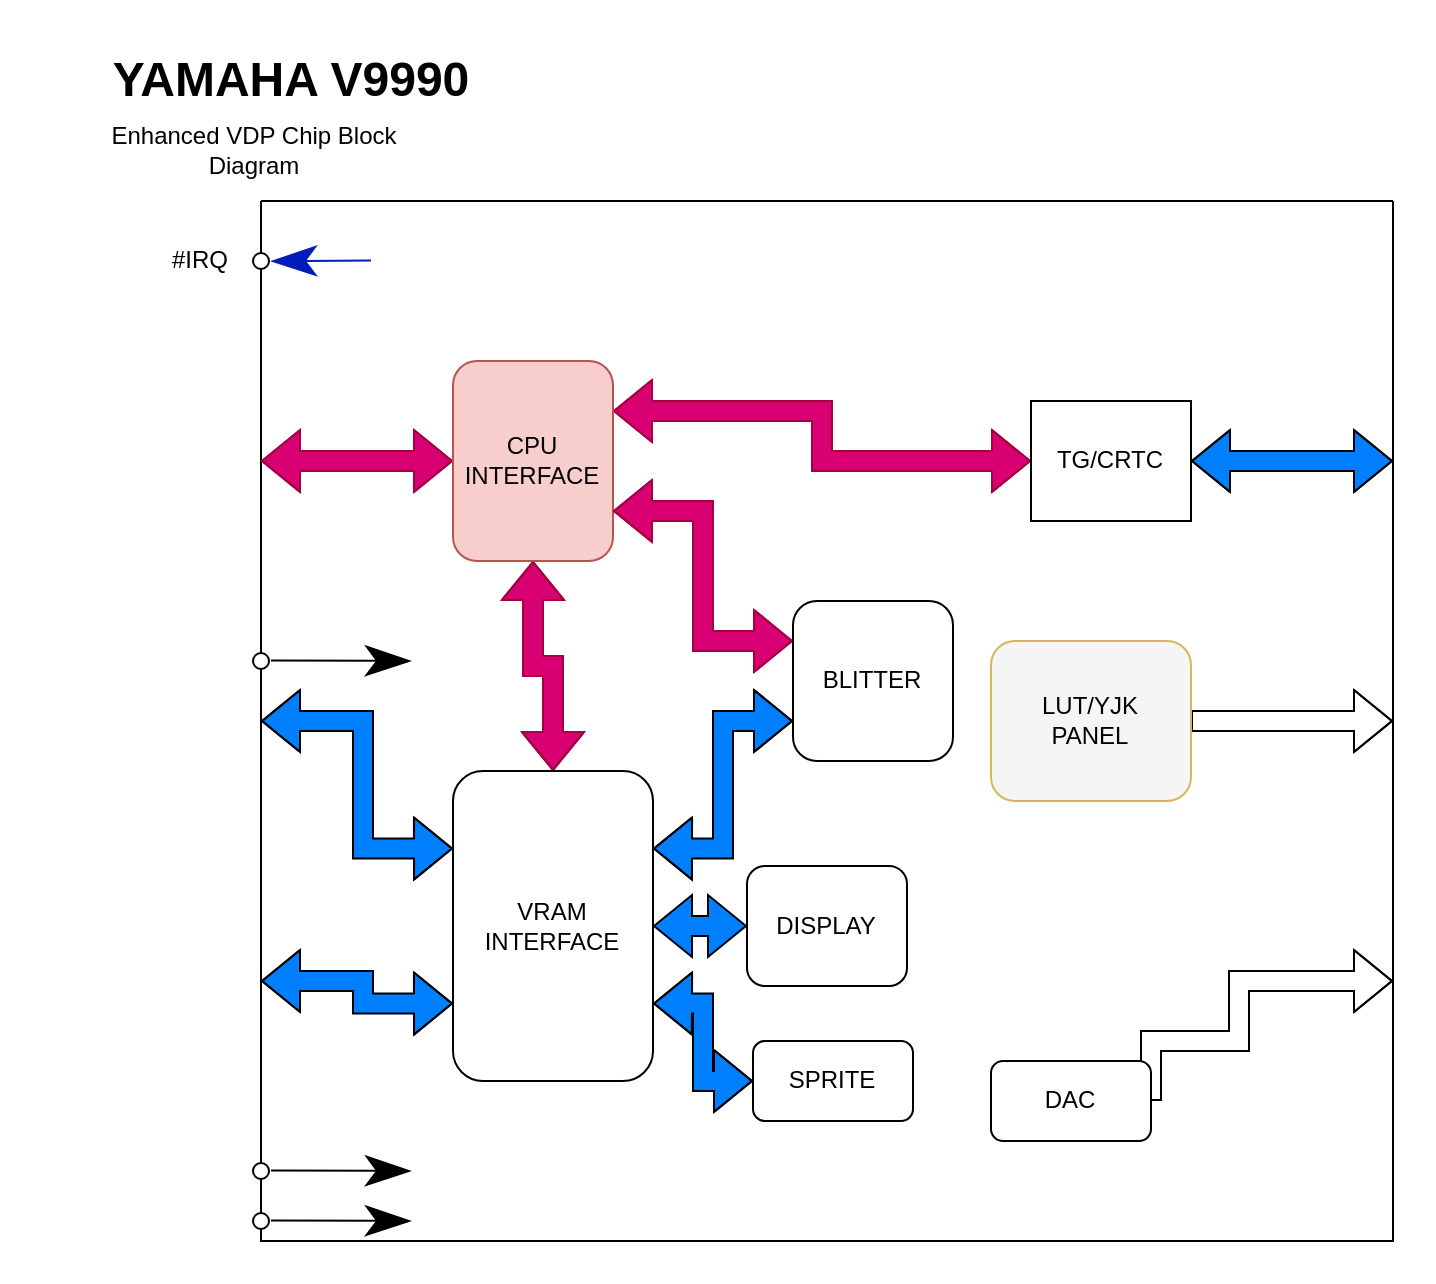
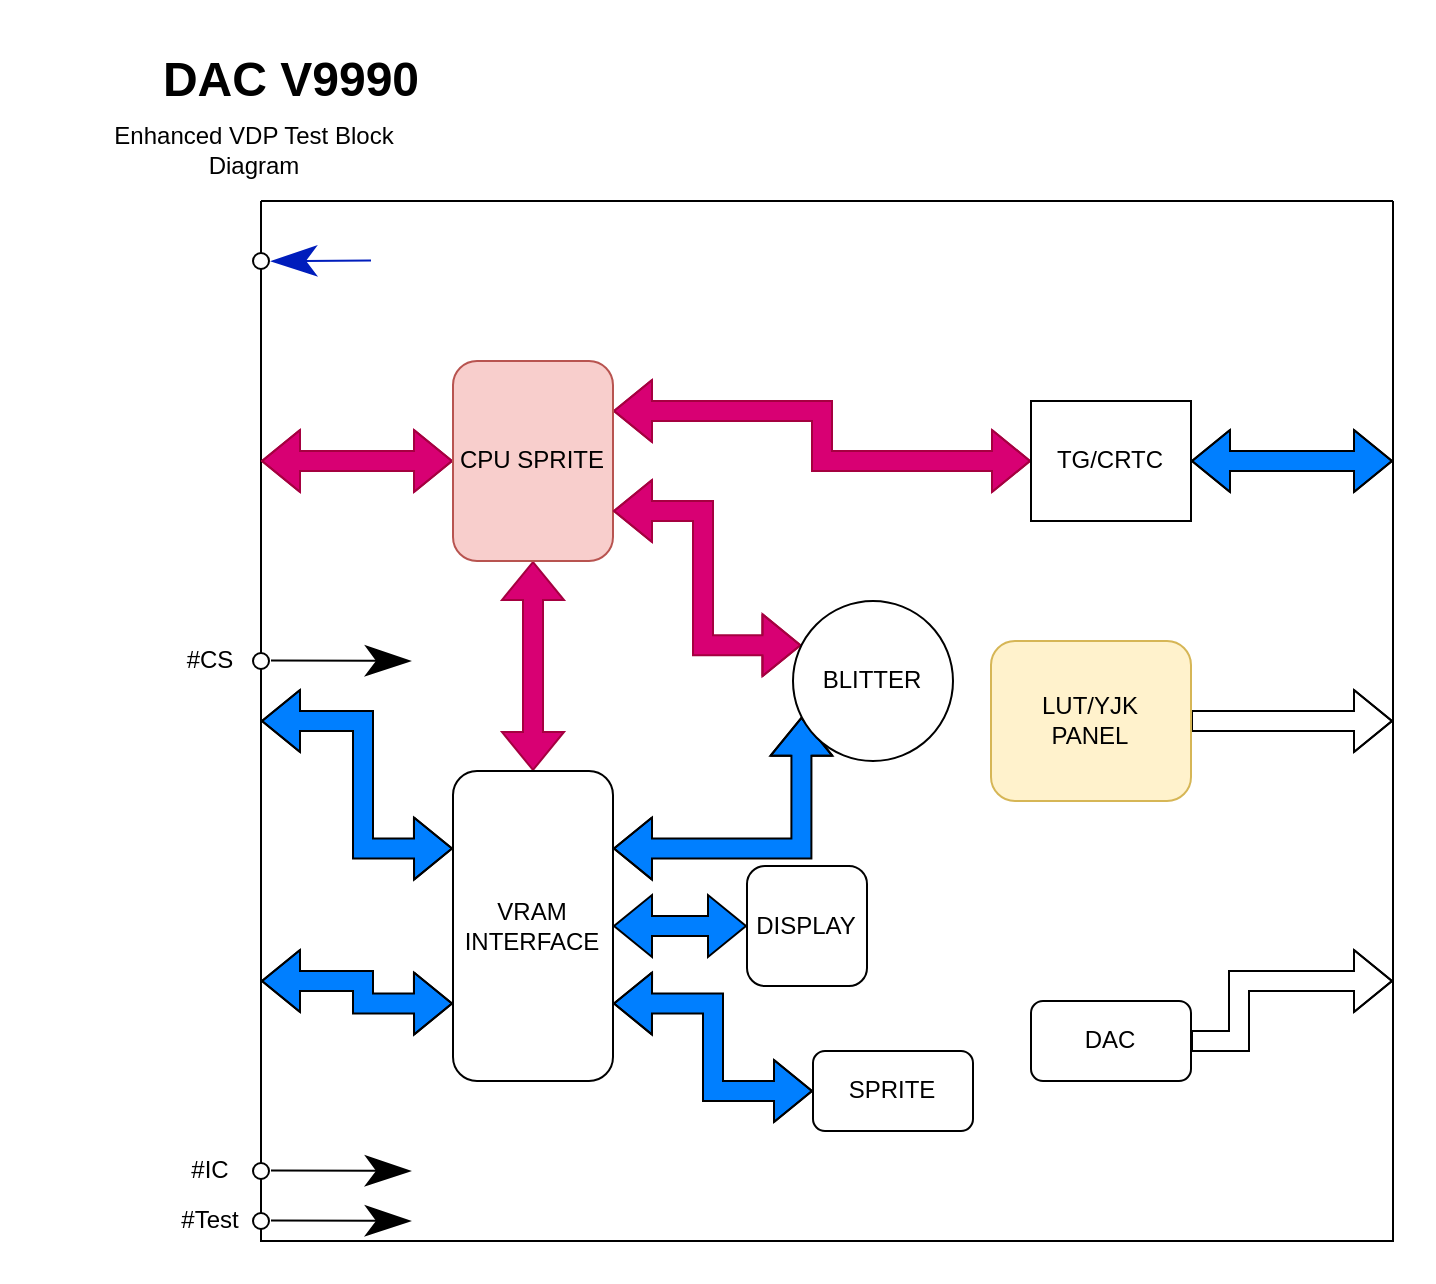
node "YAMAHA V9990": label "YAMAHA V9990" -> "DAC V9990"
node "Enhanced VDP Chip Block Diagram": label "Enhanced VDP Chip Block Diagram" -> "Enhanced VDP Test Block Diagram"
node "#IRQ": removed
node "CPU INTERFACE": label "CPU INTERFACE" -> "CPU SPRITE"
node "#CS": added
node "BLITTER": shape rounded rectangle -> ellipse
node "LUT/YJK PANEL": fillcolor #f5f5f5 -> #fff2cc
node "VRAM INTERFACE": size 200x310 -> 160x310
node "DISPLAY": size 160x120 -> 120x120
node "SPRITE": moved (833, 1081) -> (893, 1091)
node "DAC": moved (1071, 1101) -> (1111, 1041)
node "#IC": added
node "#Test": added
